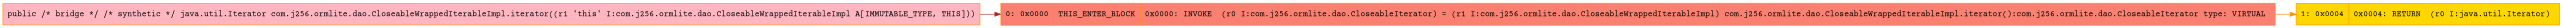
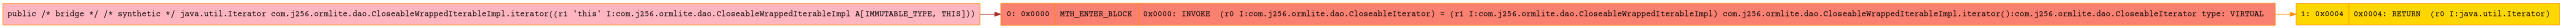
node "0: 0x0000": text "THIS_ENTER_BLOCK" -> "MTH_ENTER_BLOCK"
